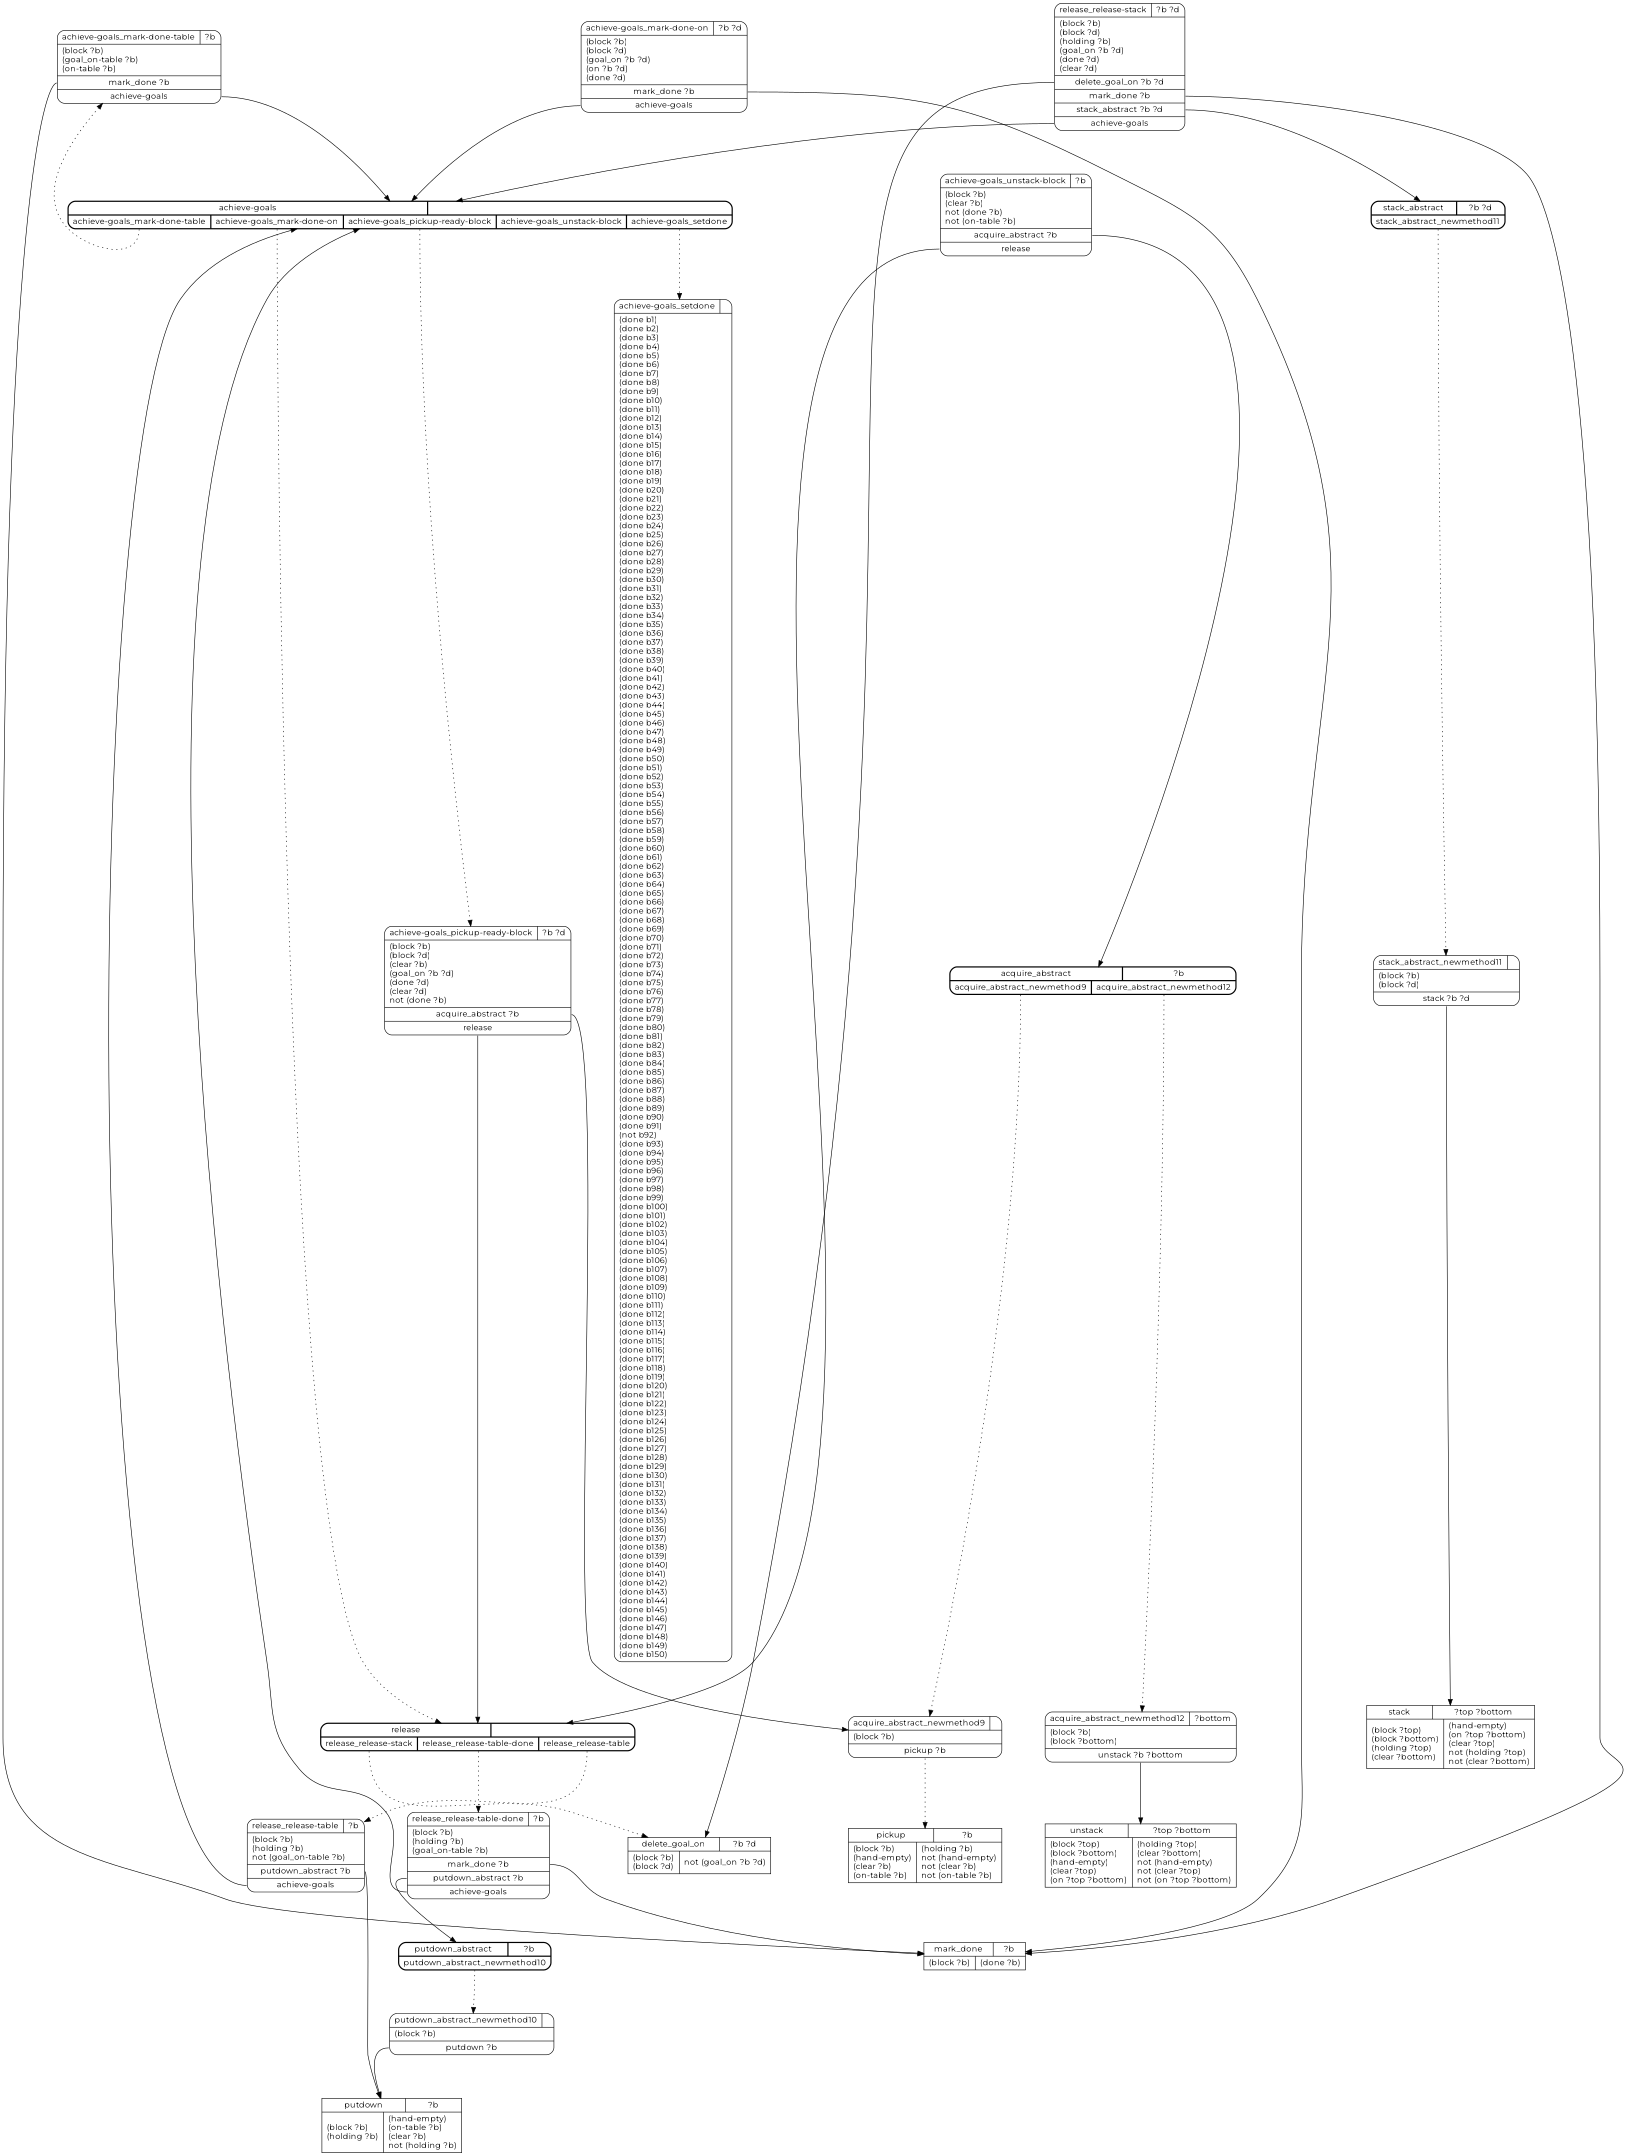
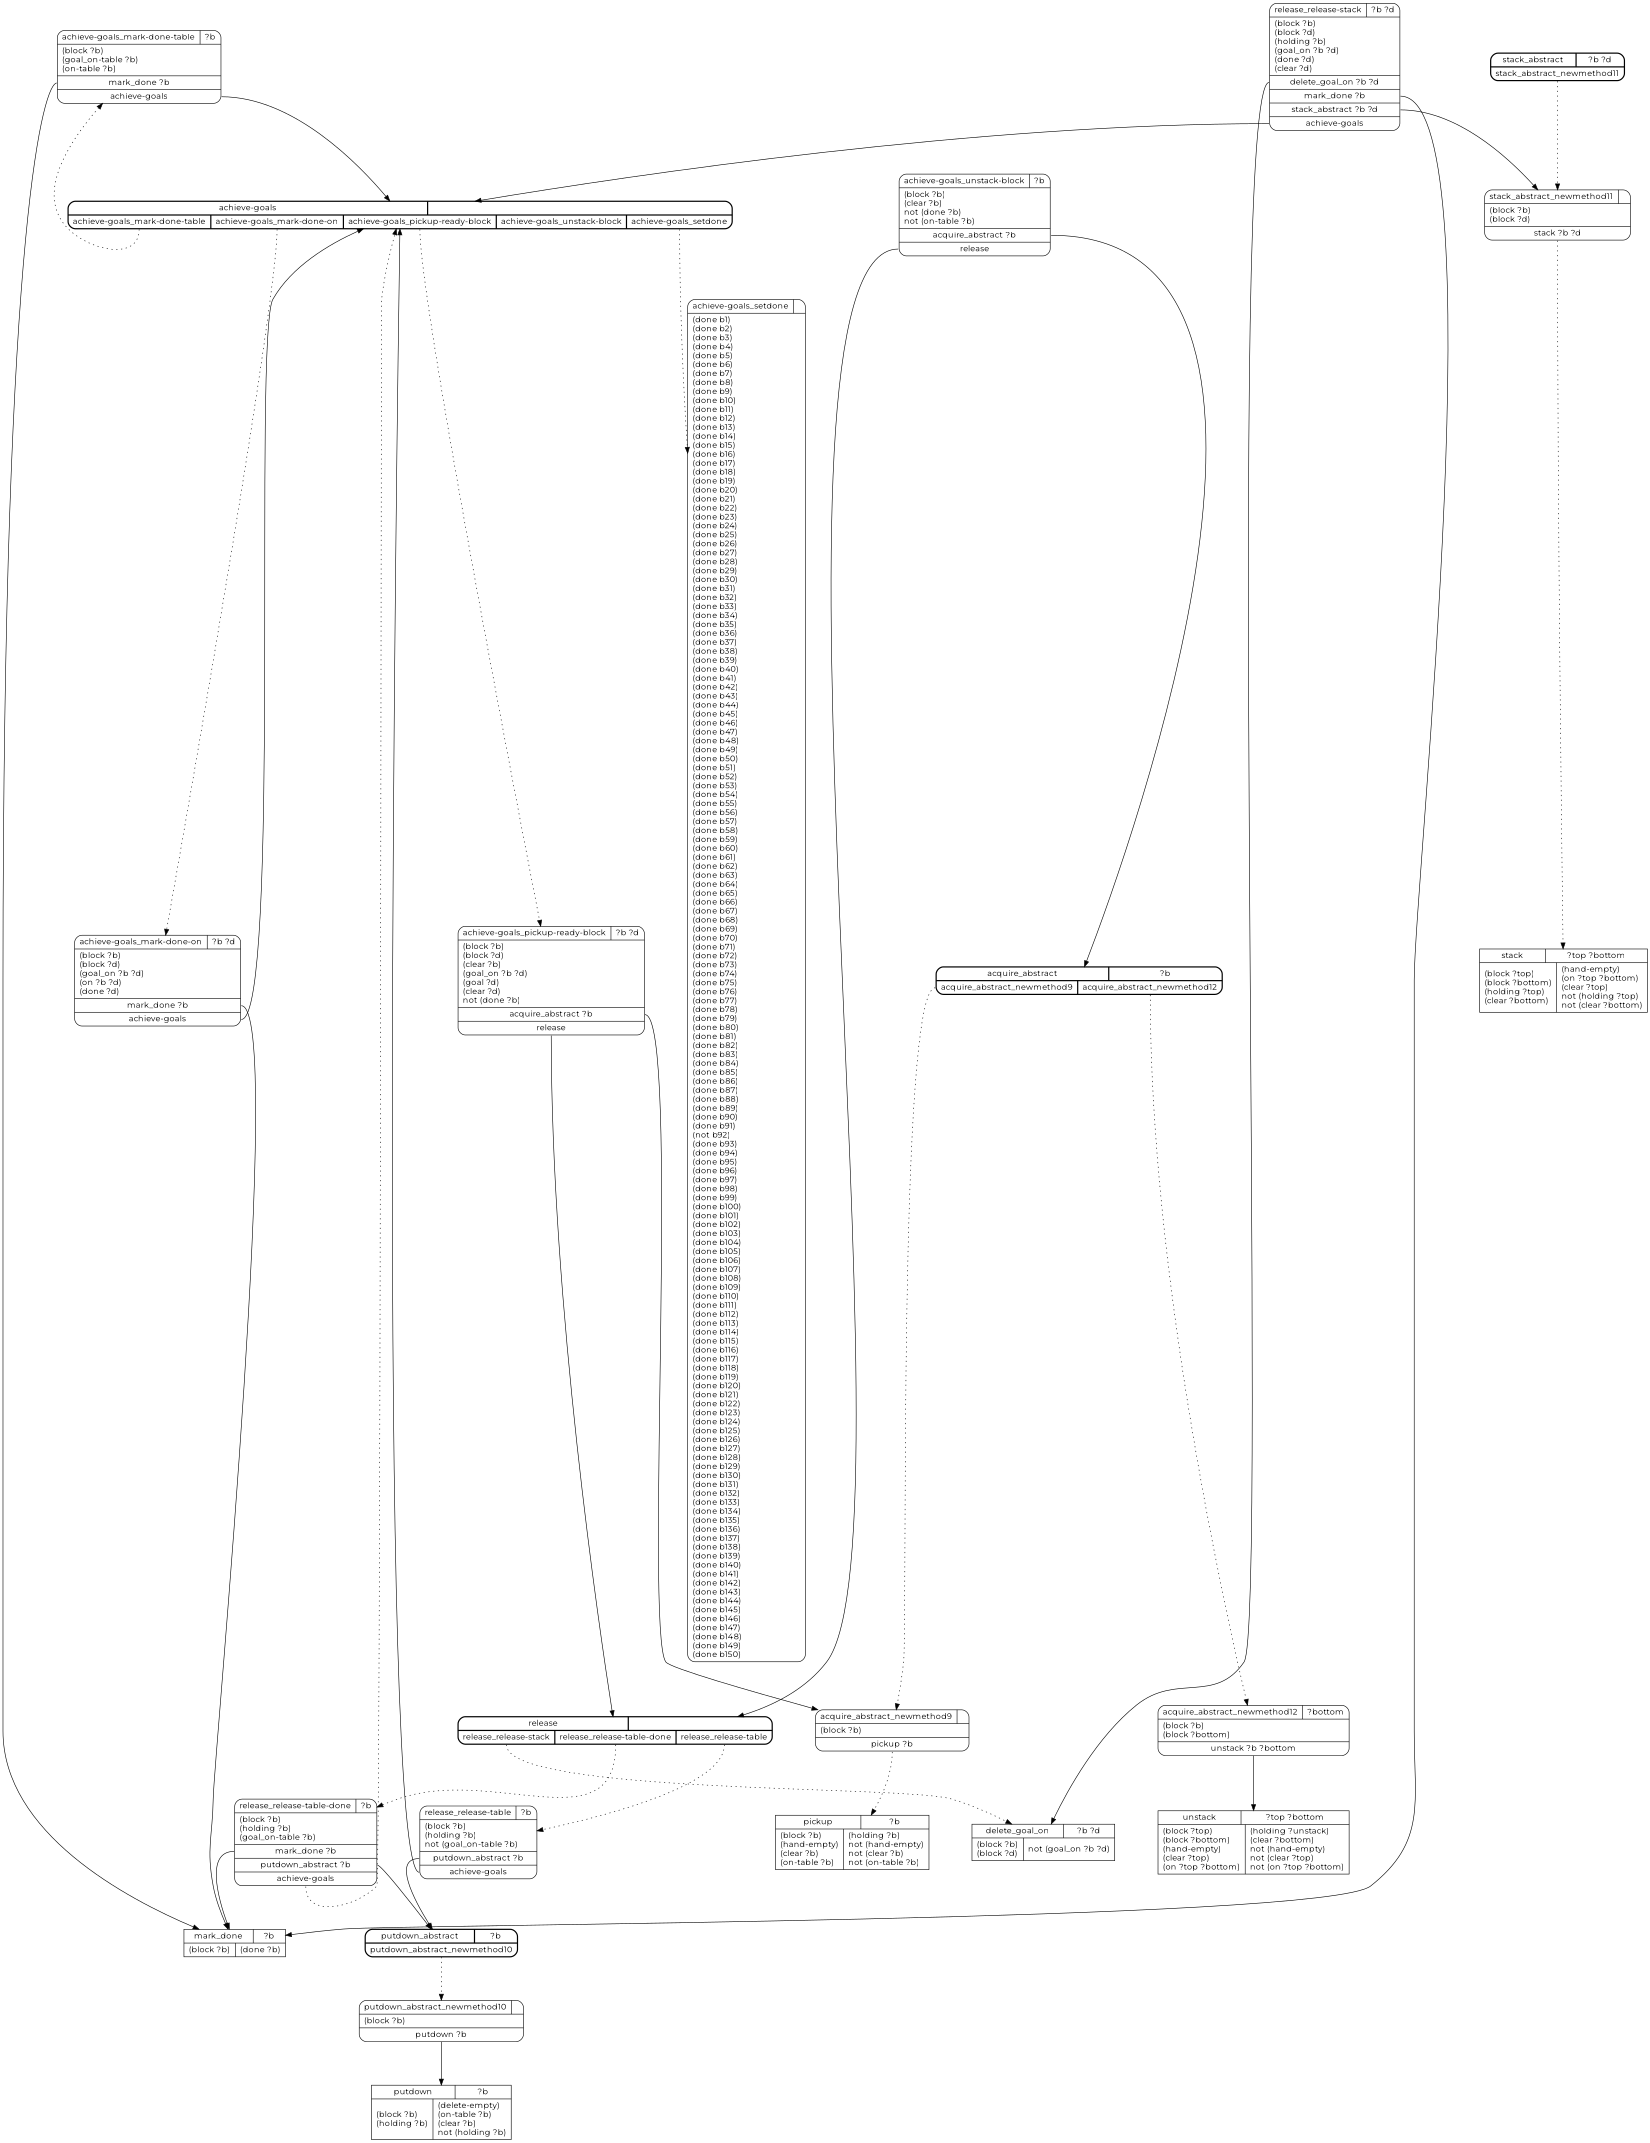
edge "release_release-stack" -> "stack_abstract": now "release_release-stack" -> "stack_abstract_newmethod11"
node "achieve-goals_pickup-ready-block": text "(done ?d)" -> "(goal ?d)"
edge "achieve-goals" -> "release": now "achieve-goals" -> "achieve-goals_mark-done-on"
edge "release_release-table-done" -> "achieve-goals": style solid -> dotted
edge "stack_abstract_newmethod11" -> "stack": style solid -> dotted
node "unstack": text "(holding ?top)" -> "(holding ?unstack)"
edge "release_release-table" -> "putdown": now "release_release-table" -> "putdown_abstract"
node "putdown": text "(hand-empty)" -> "(delete-empty)"
